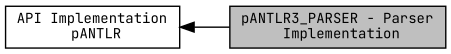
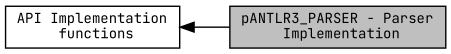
node "API Implementation pANTLR": label "API Implementation pANTLR" -> "API Implementation functions"
